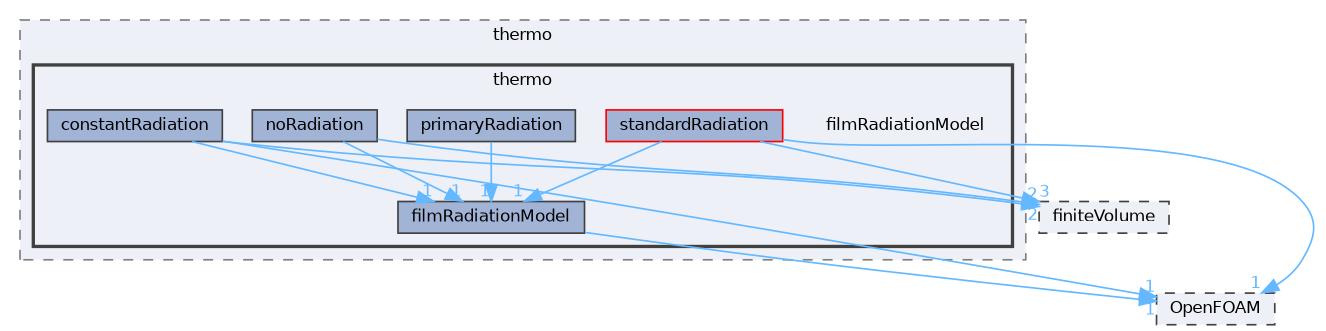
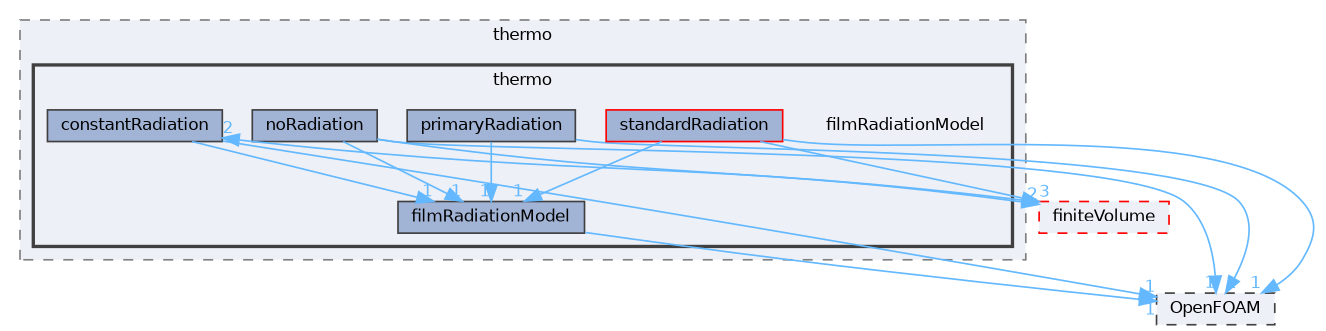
edge "noRadiation" -> "OpenFOAM": added
edge "constantRadiation" -> "finiteVolume": reversed
edge "primaryRadiation" -> "OpenFOAM": added
node "finiteVolume": color grey25 -> red
